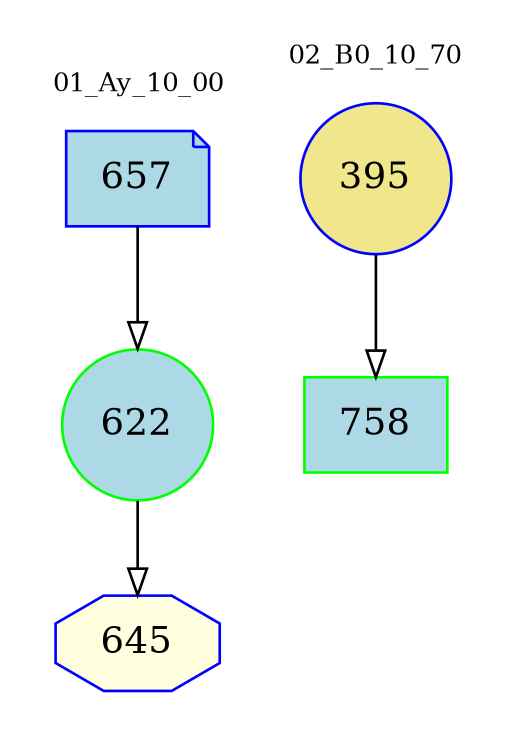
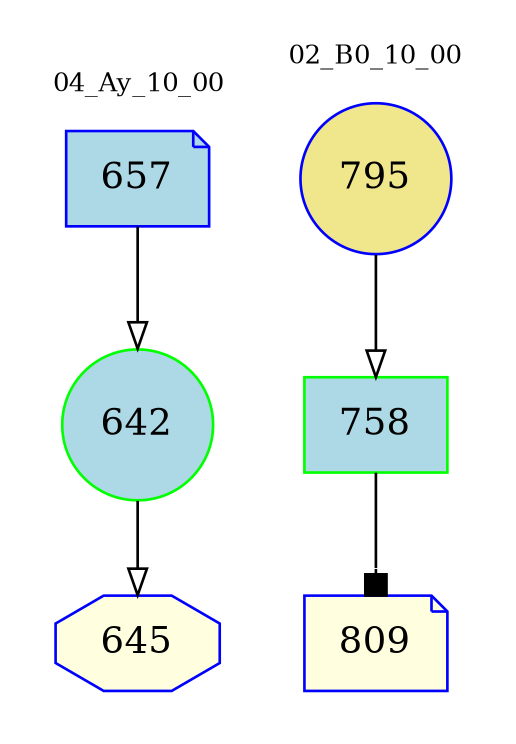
cluster "02_B0_10_70": label "02_B0_10_70" -> "02_B0_10_00"
cluster "01_Ay_10_00": label "01_Ay_10_00" -> "04_Ay_10_00"
node "395": label "395" -> "795"
node "622": label "622" -> "642"
node "809": added
